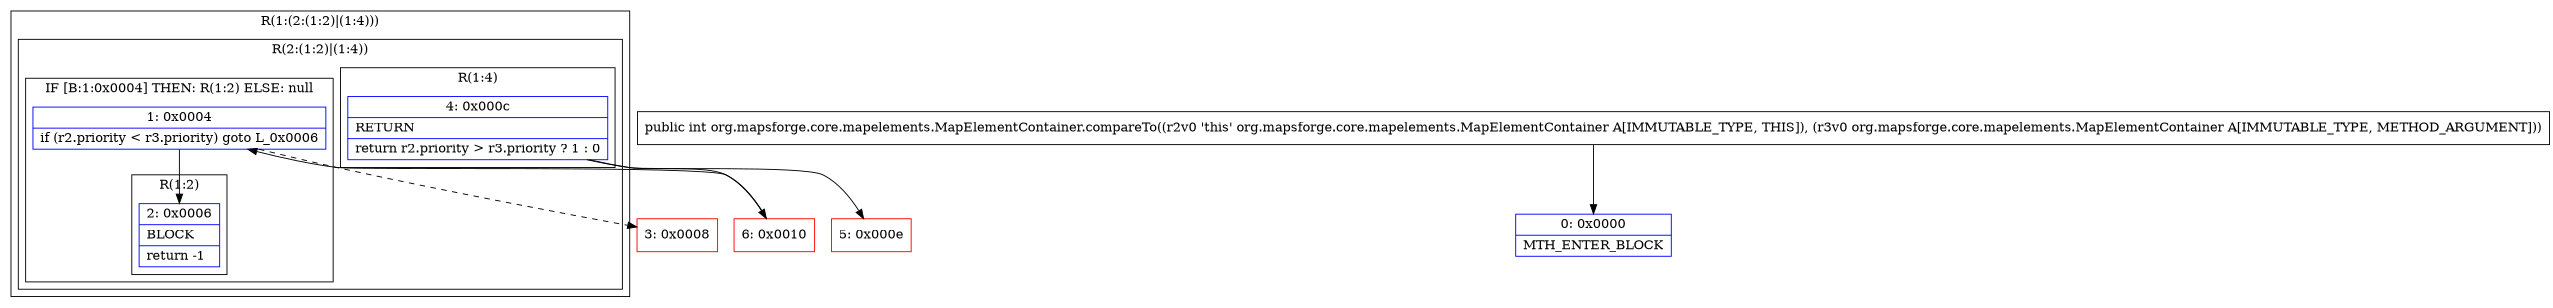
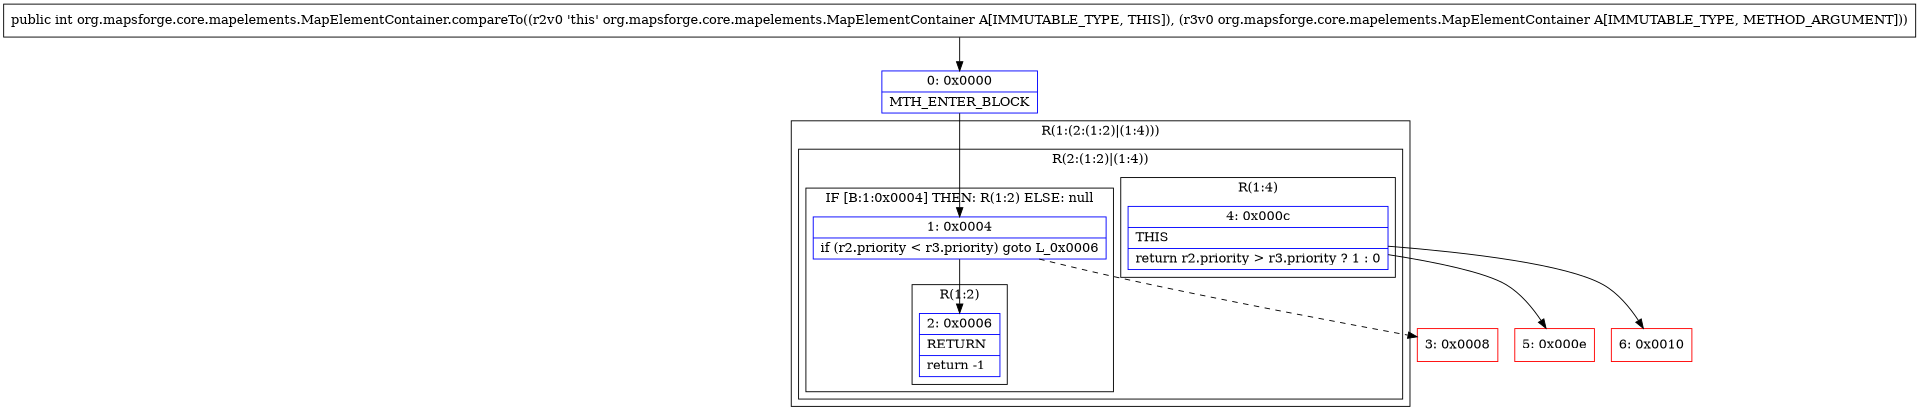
node "4: 0x000c": text "RETURN" -> "THIS"
edge "6: 0x0010" -> "1: 0x0004": now "0: 0x0000" -> "1: 0x0004"
node "2: 0x0006": text "BLOCK" -> "RETURN"
